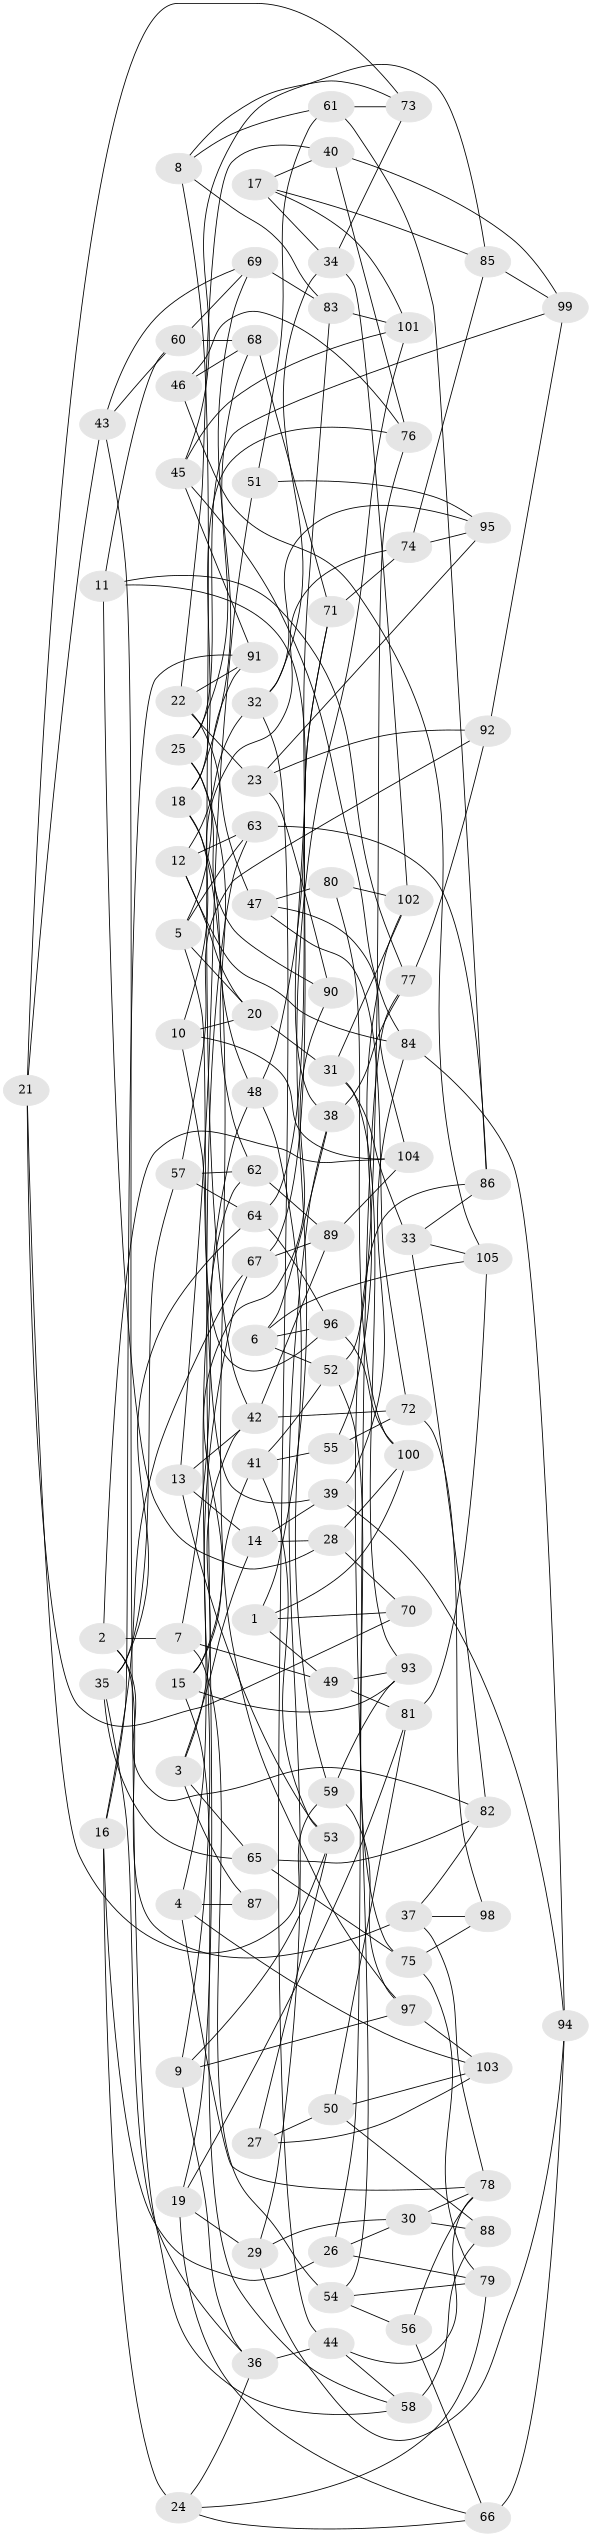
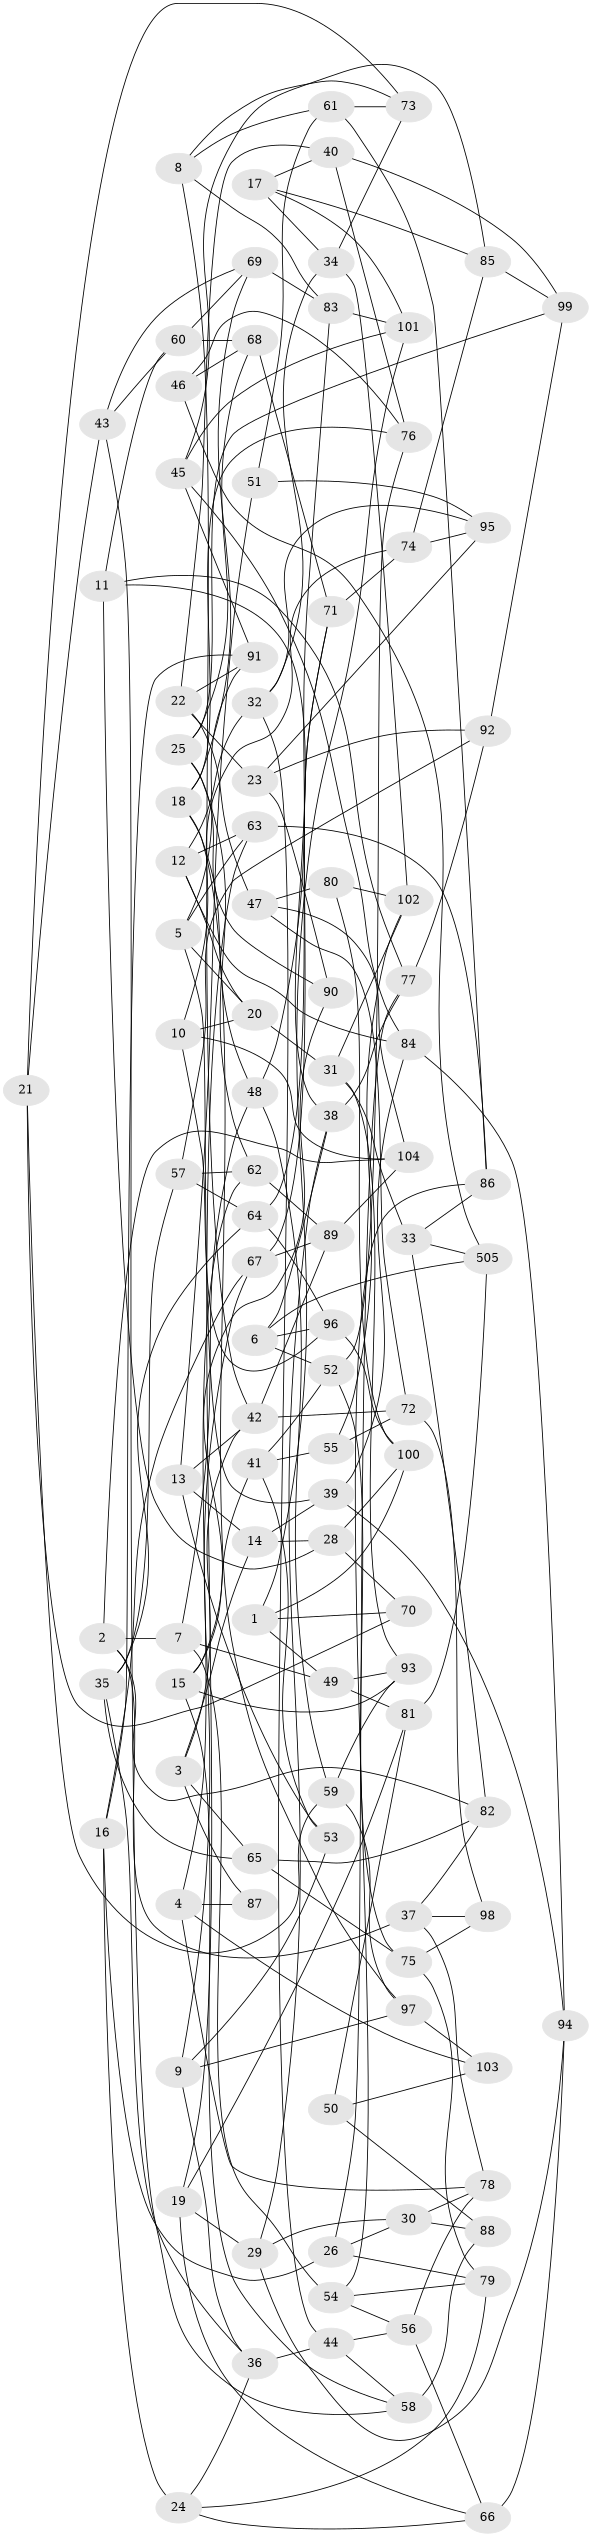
node "105": label "105" -> "505"
node "27": removed
edge "78" -- "44": now "56" -- "44"
